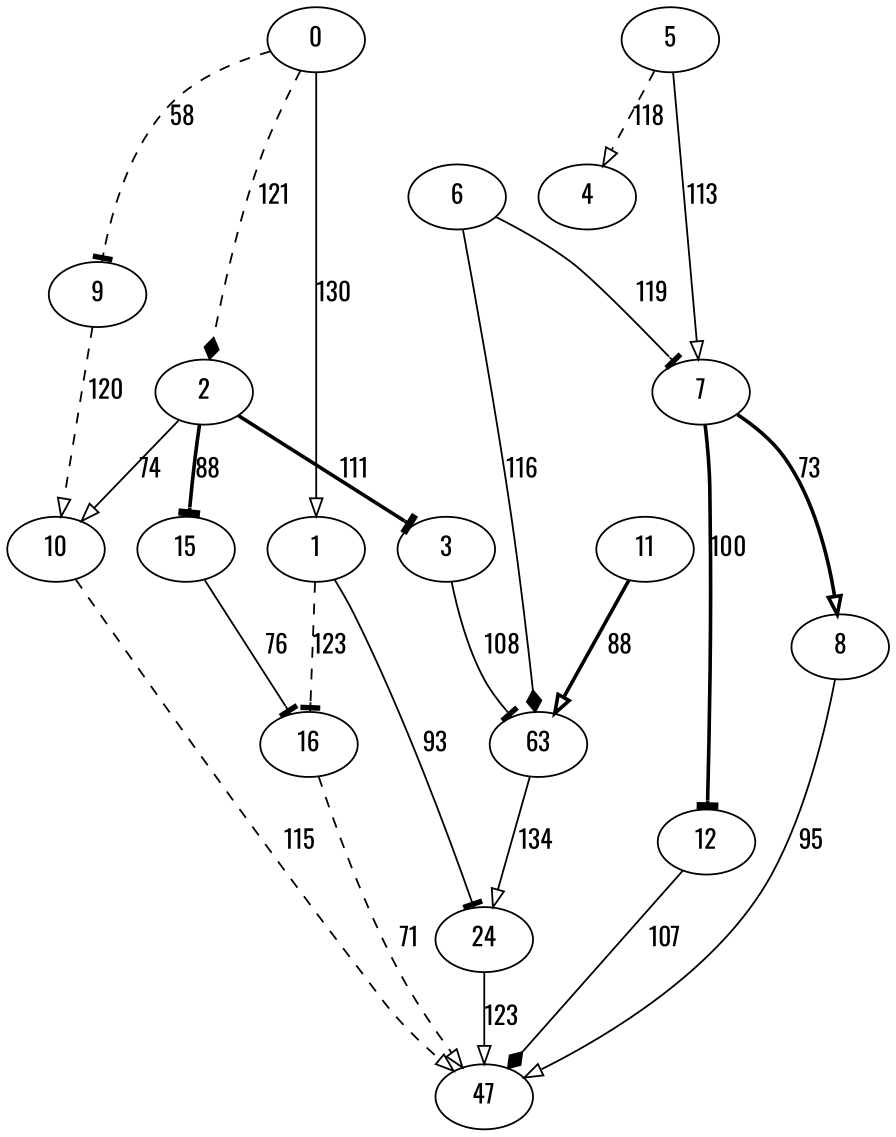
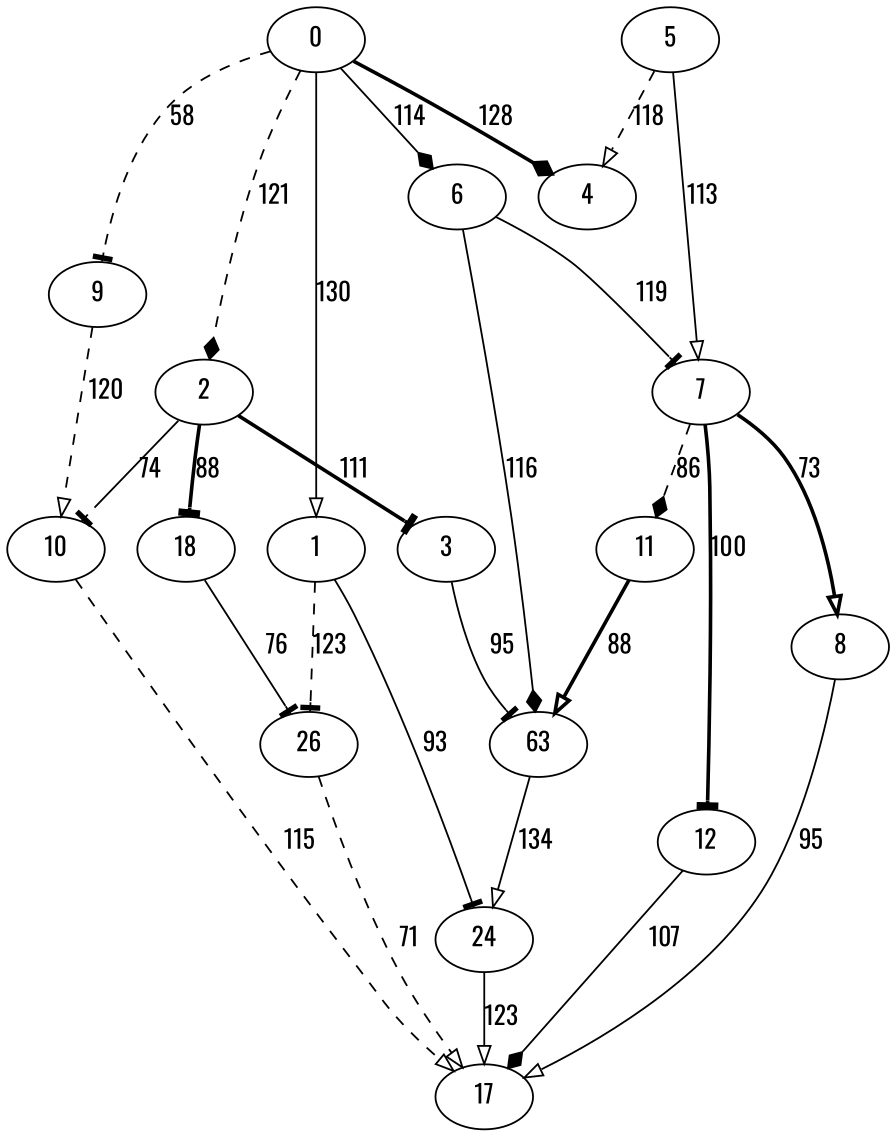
edge "0" -> "6": added, label "114"
edge "0" -> "4": added, label "128"
edge "7" -> "11": added, label "86"
edge "2" -> "10": arrowhead onormal -> tee
node "15": label "15" -> "18"
edge "3" -> "63": label "108" -> "95"
node "16": label "16" -> "26"
node "47": label "47" -> "17"
